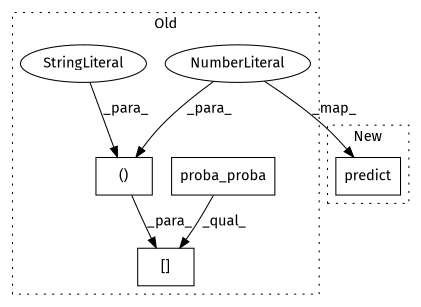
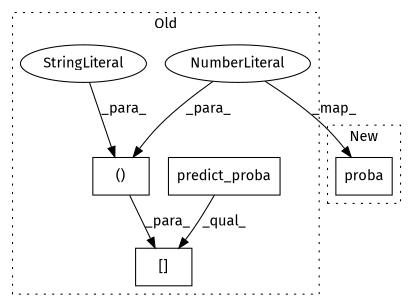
node "proba_proba": label "proba_proba" -> "predict_proba"
node "predict": label "predict" -> "proba"
